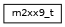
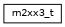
node "rn2xx9_t": label "rn2xx9_t" -> "rn2xx3_t"
